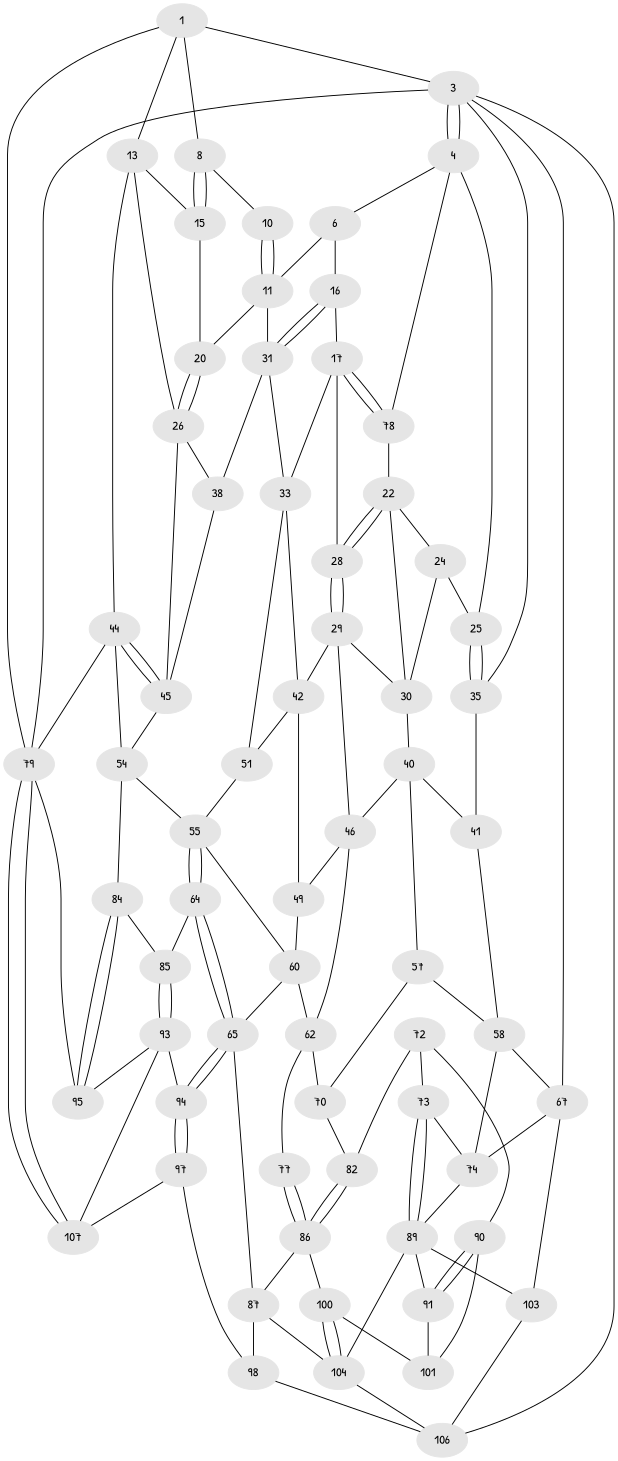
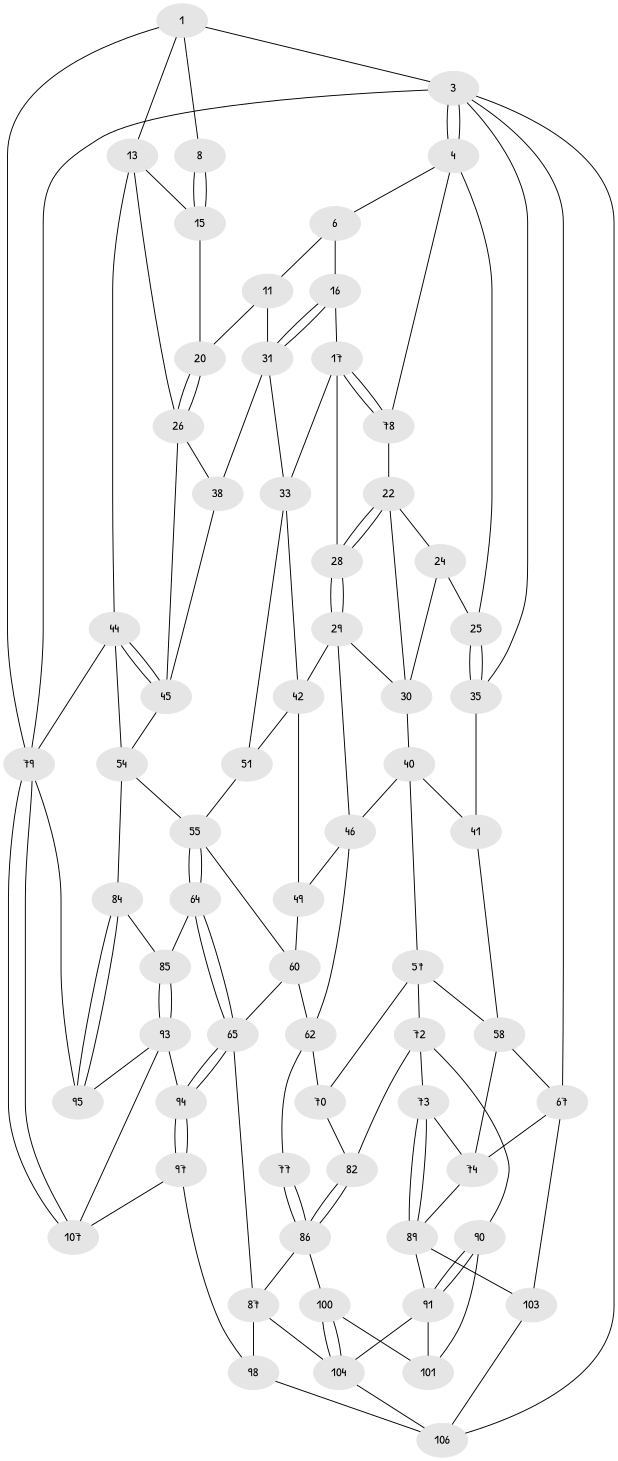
node "10": removed
edge "57" -- "72": added
edge "89" -- "104": now "91" -- "104"
